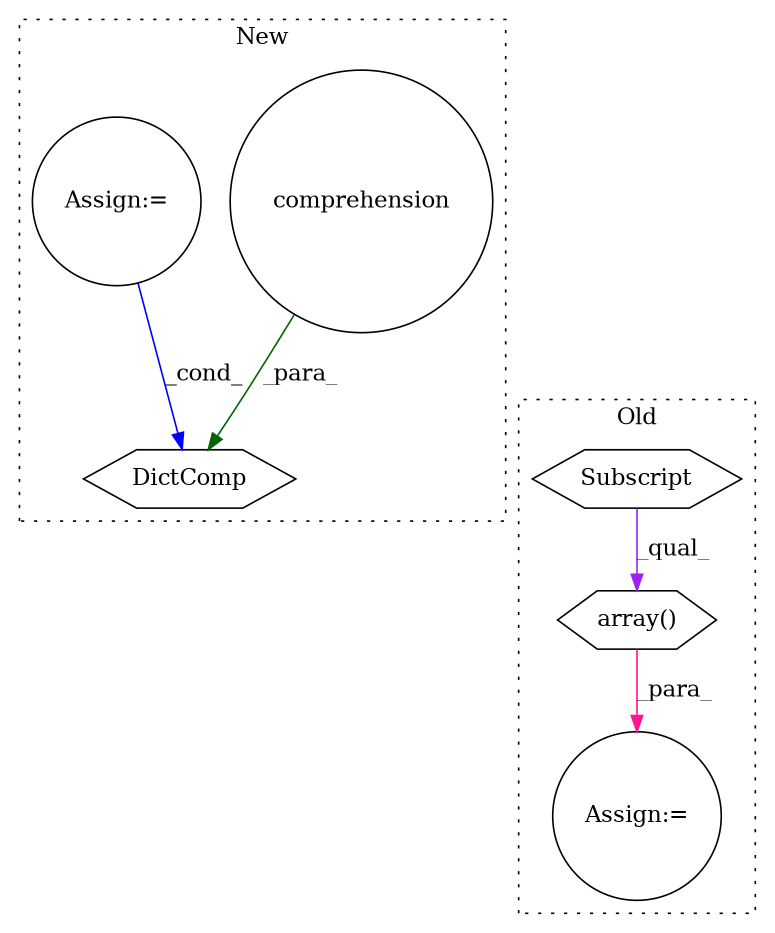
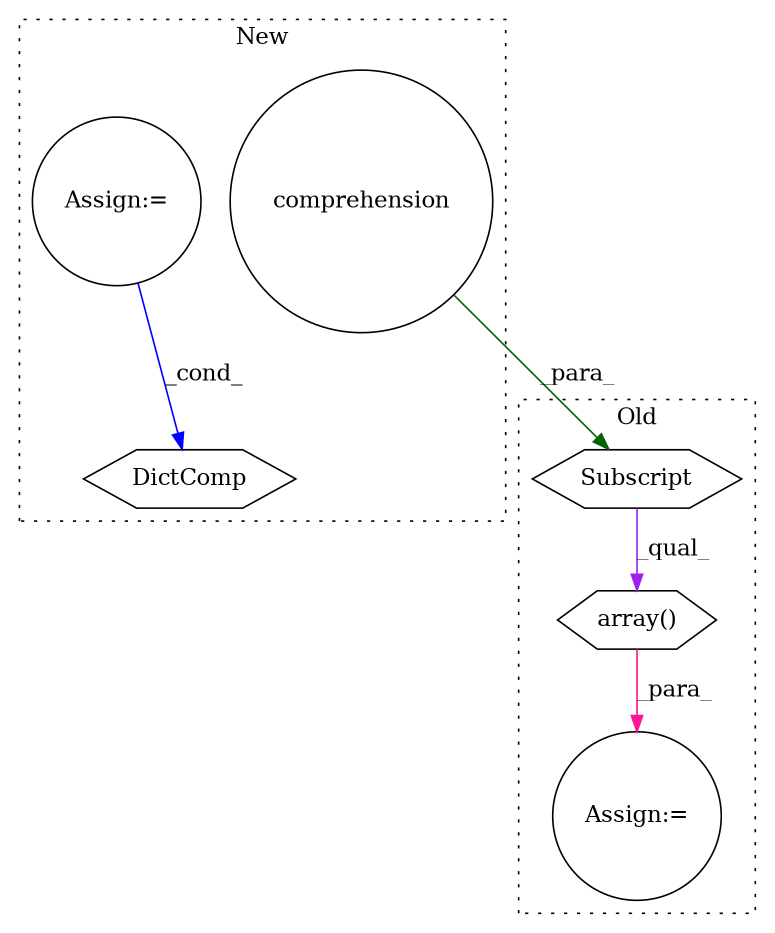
edge "comprehension" -> "DictComp": now "comprehension" -> "Subscript"
